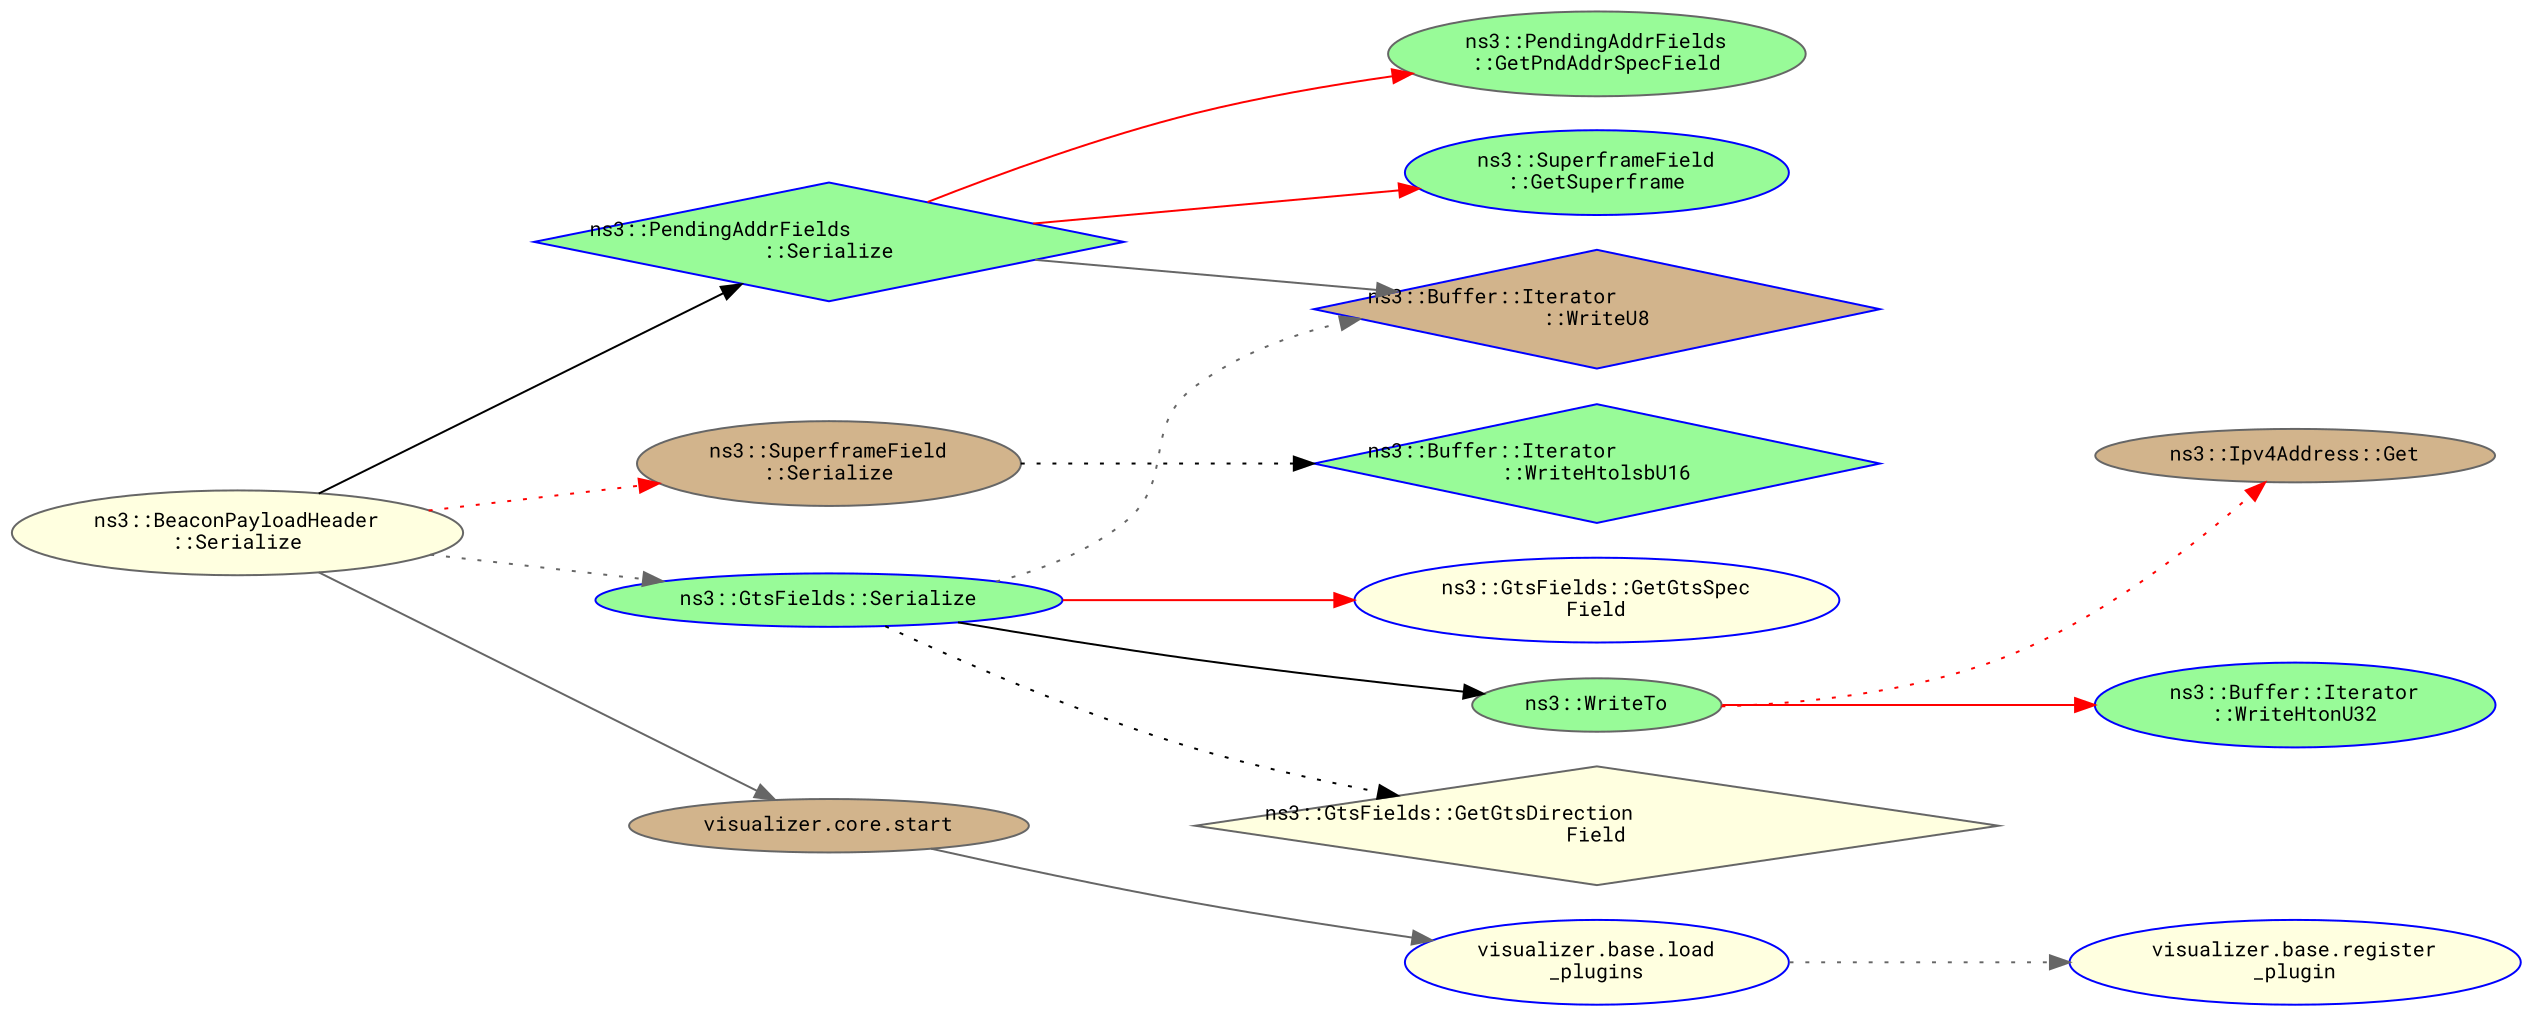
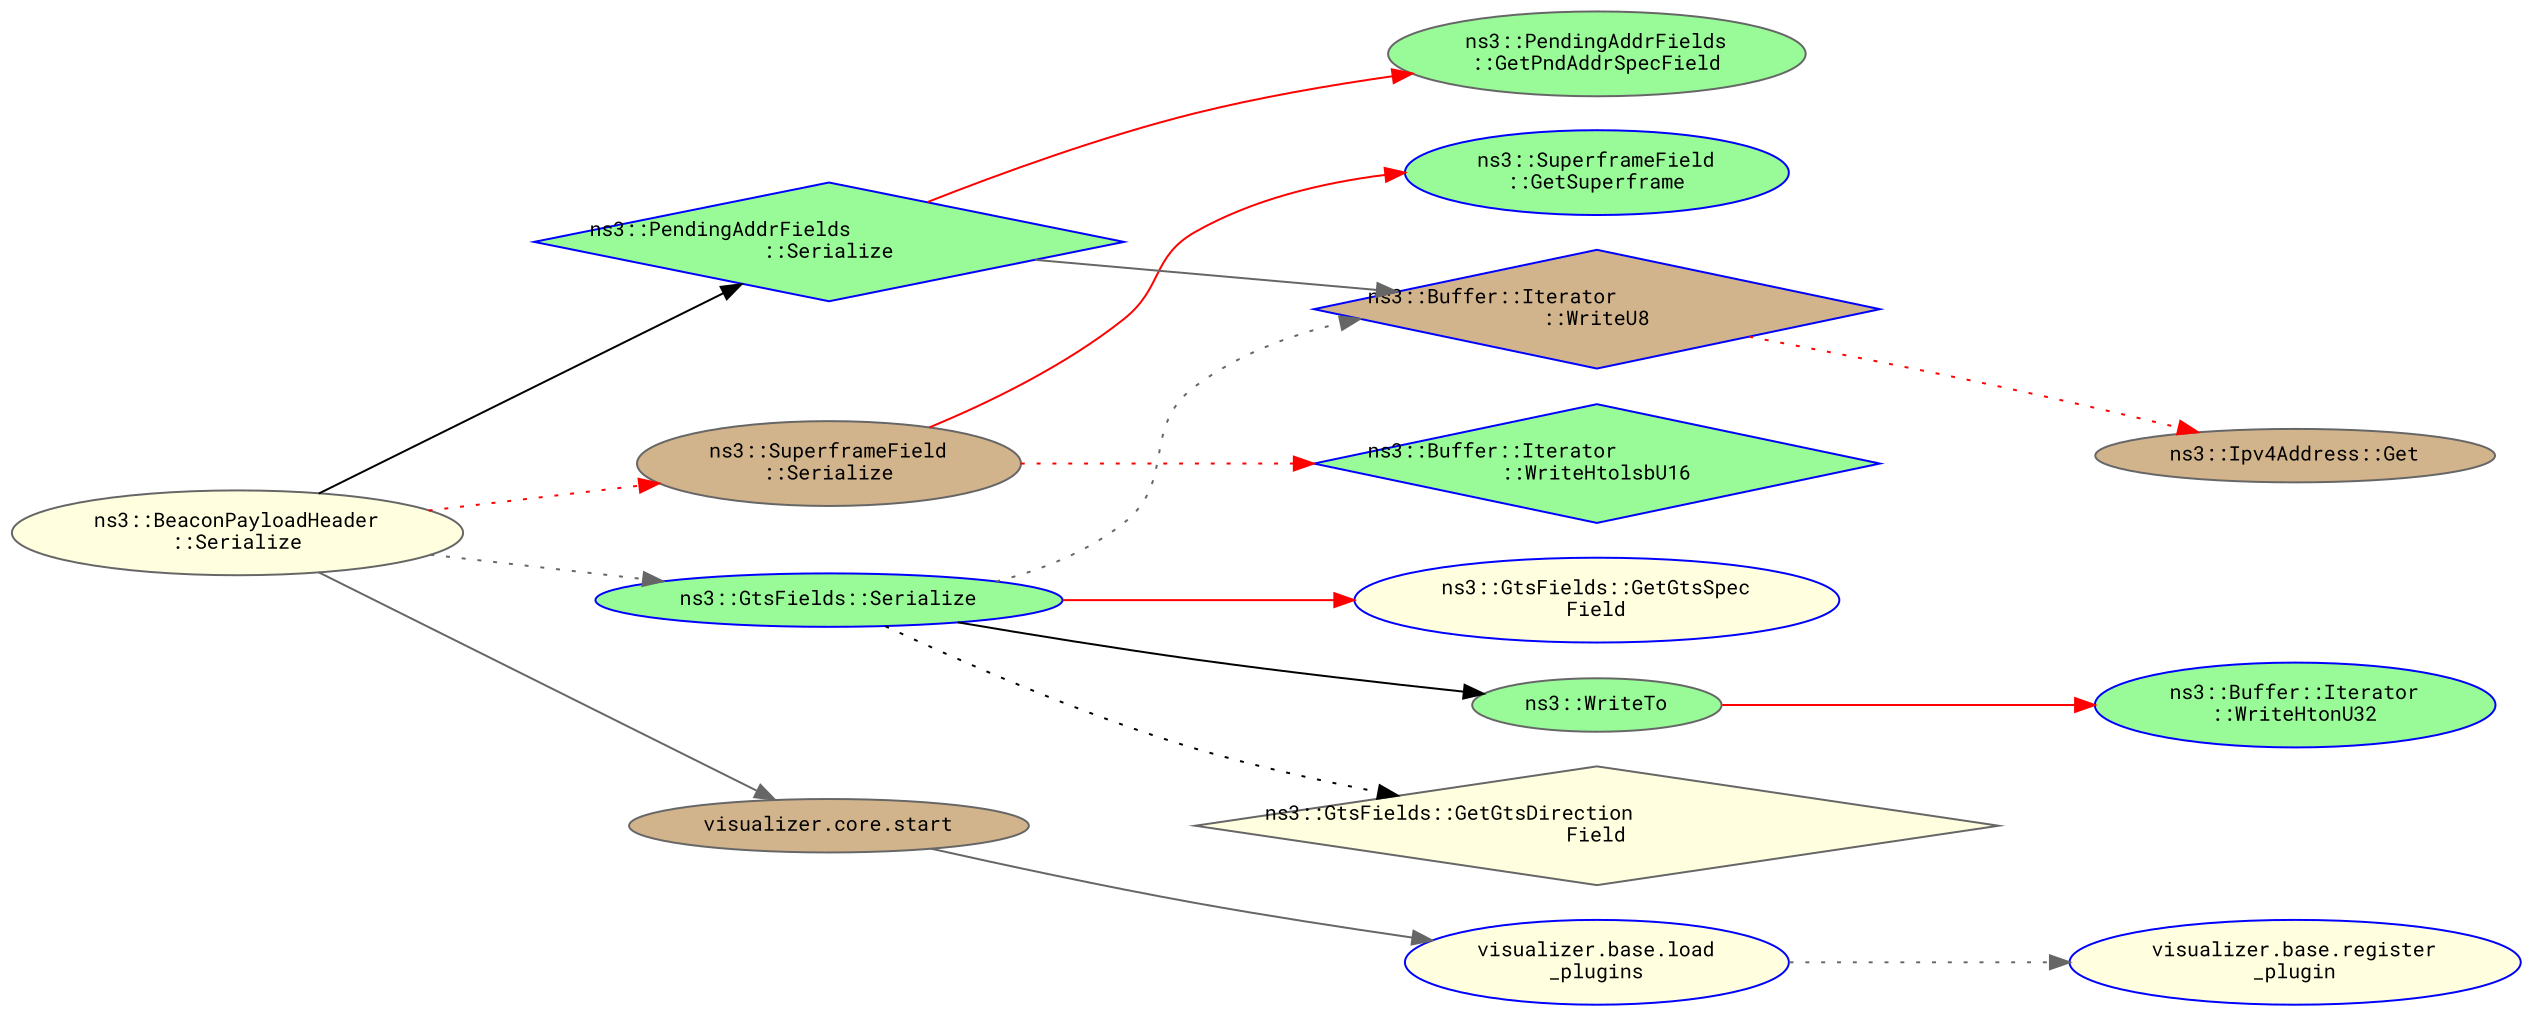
edge "ns3::PendingAddrFields ::Serialize" -> "ns3::SuperframeField ::GetSuperframe": now "ns3::SuperframeField ::Serialize" -> "ns3::SuperframeField ::GetSuperframe"
edge "ns3::SuperframeField ::Serialize" -> "ns3::Buffer::Iterator ::WriteHtolsbU16": color black -> red
edge "ns3::WriteTo" -> "ns3::Ipv4Address::Get": now "ns3::Buffer::Iterator ::WriteU8" -> "ns3::Ipv4Address::Get"
